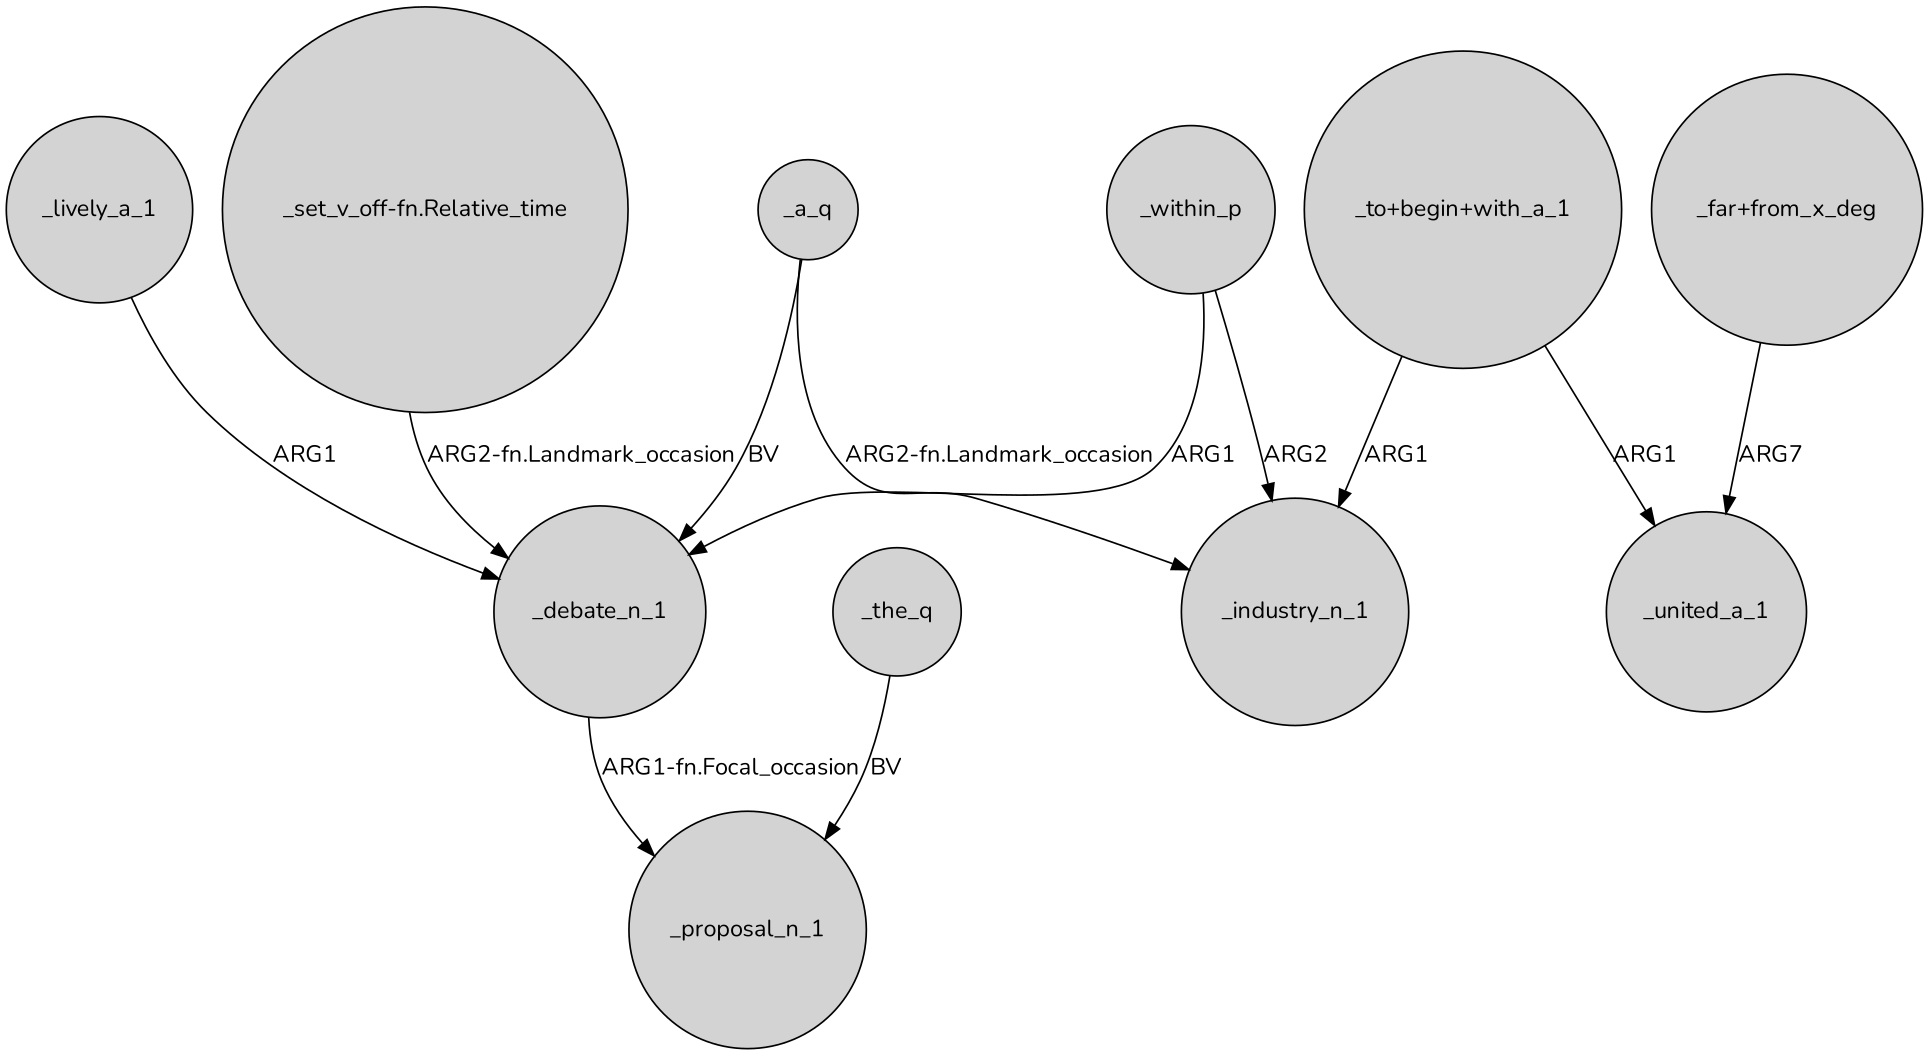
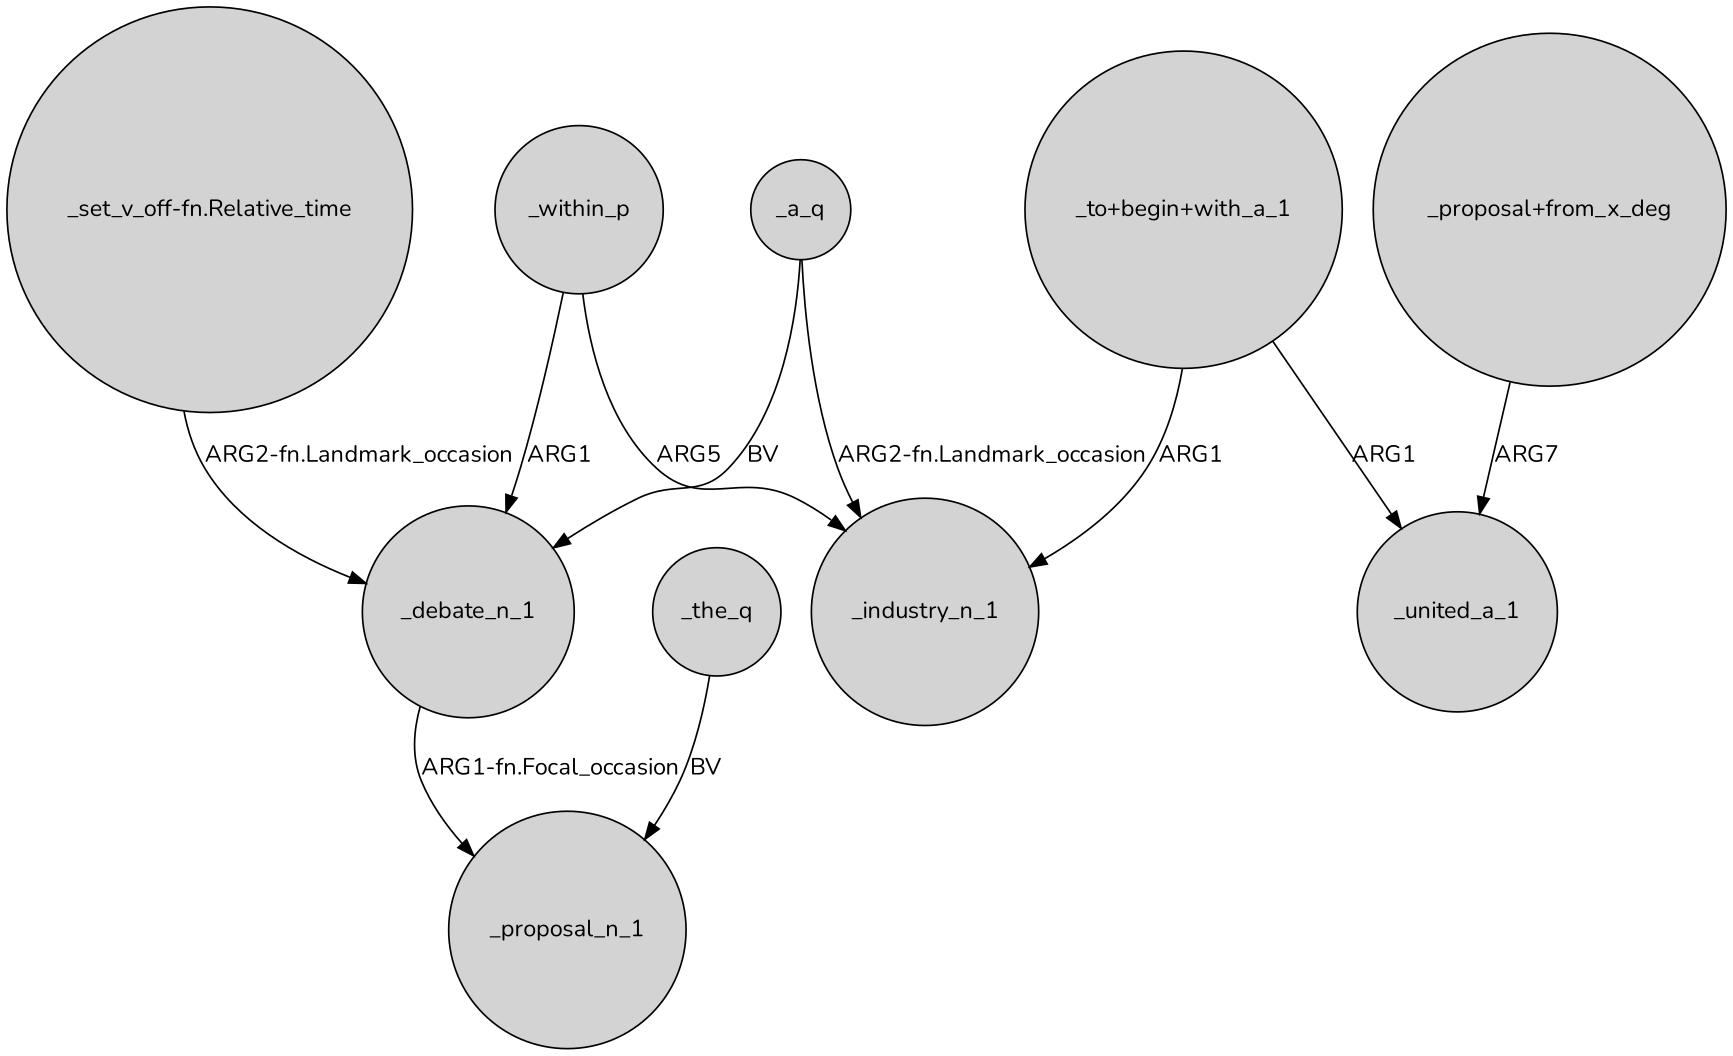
node "_lively_a_1": removed
node "_far+from_x_deg": label "_far+from_x_deg" -> "_proposal+from_x_deg"
edge "_within_p" -> "_industry_n_1": label "ARG2" -> "ARG5"
